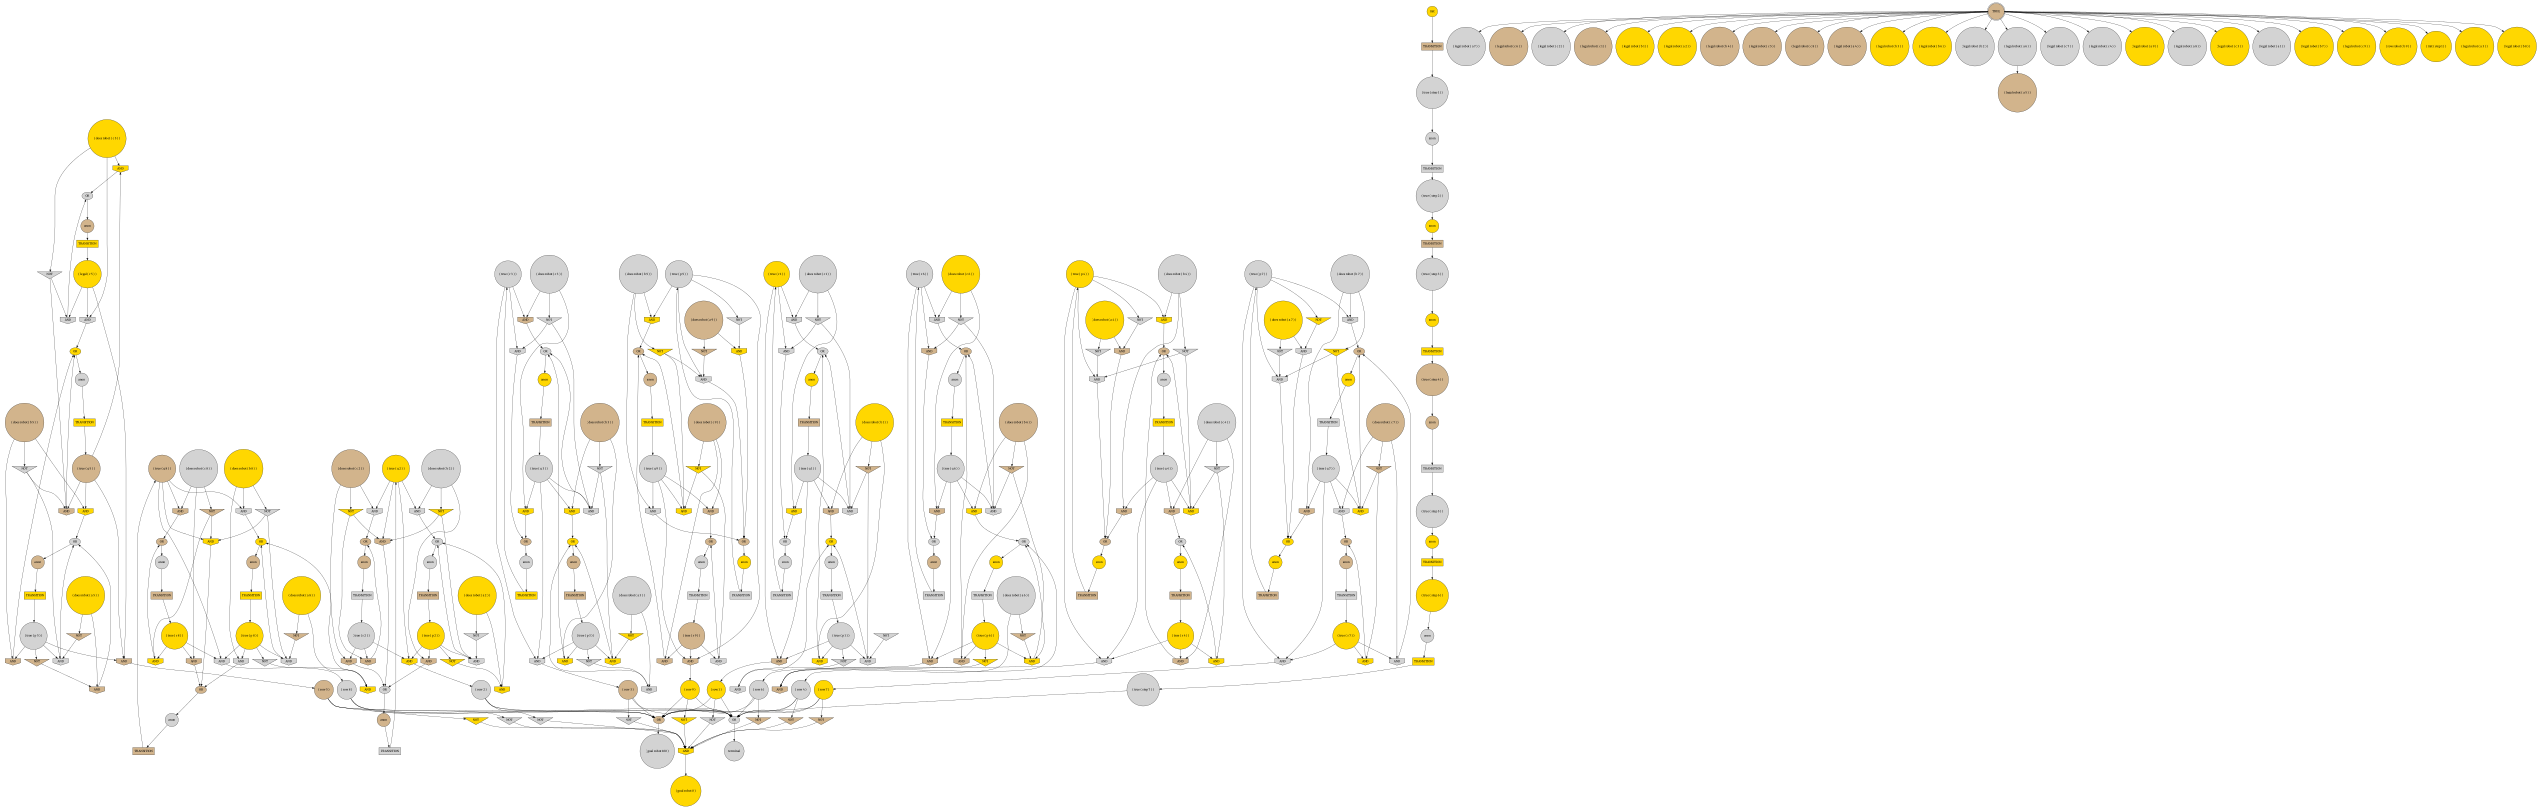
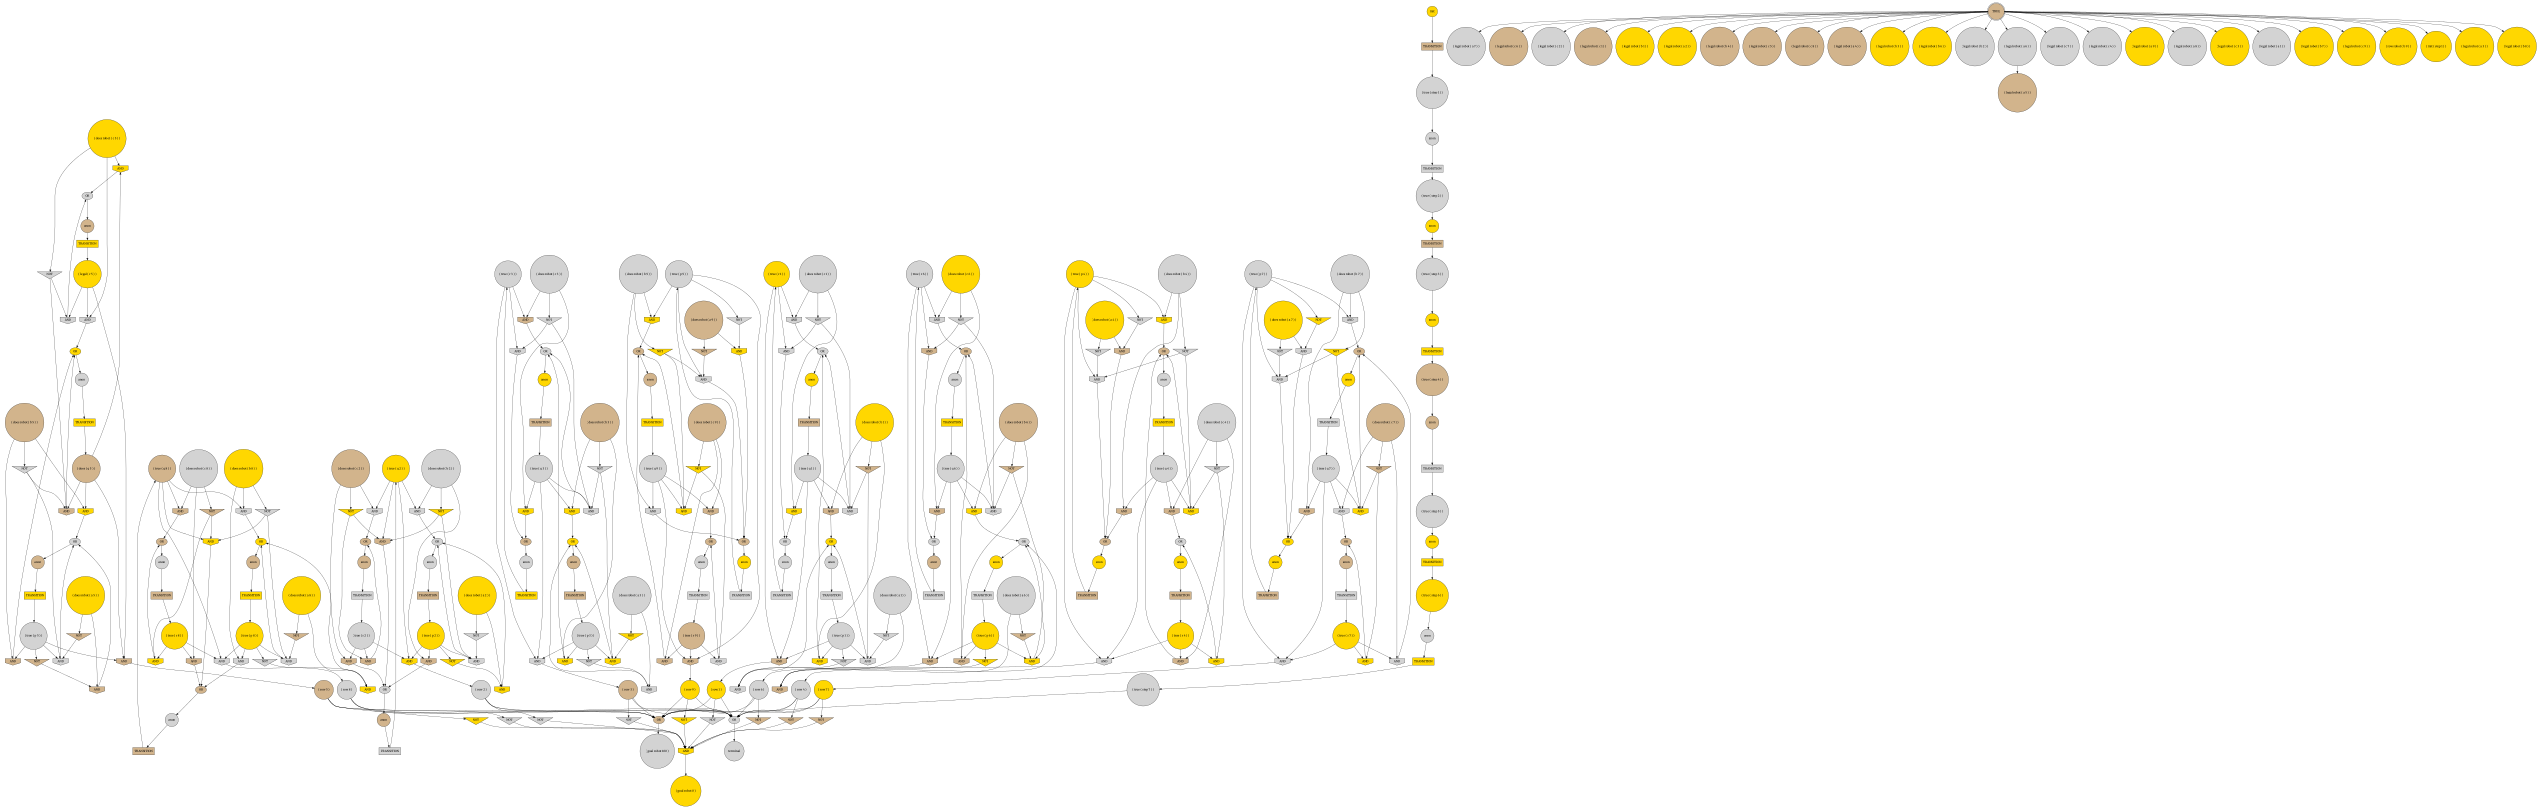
node "( true ( q 5 ) )": label "( true ( q 5 ) )" -> "( does ( q 5 ) )"
node "( does robot ( a 1 ) )": added
